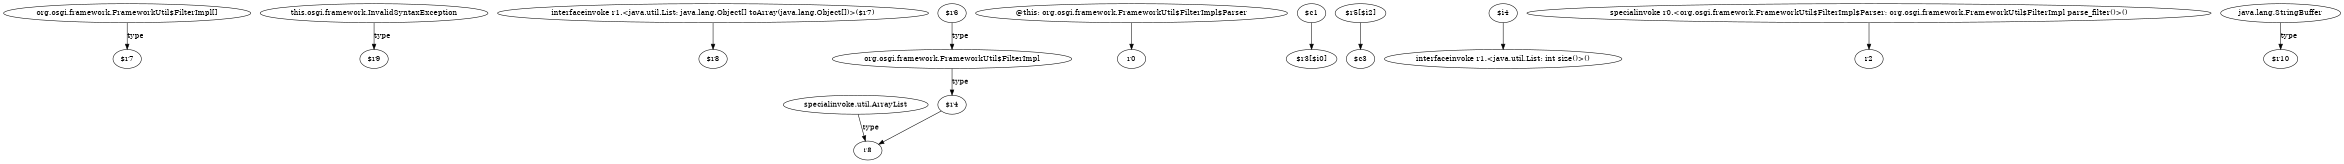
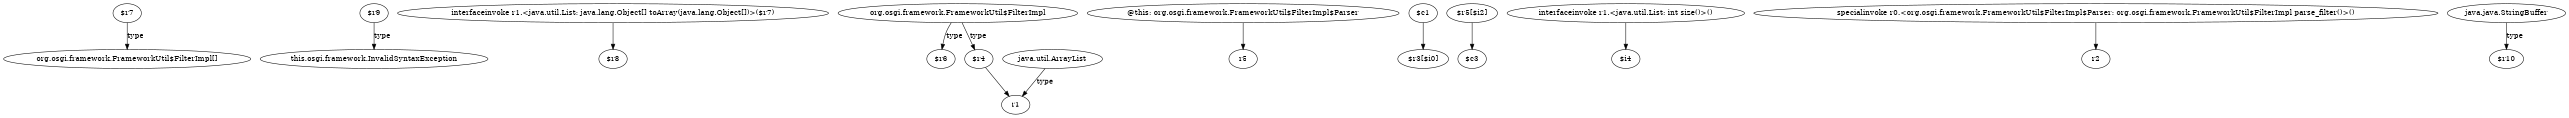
node "java.lang.StringBuffer": label "java.lang.StringBuffer" -> "java.java.StringBuffer"
edge "org.osgi.framework.FrameworkUtil$FilterImpl[]" -> "$r7": reversed
edge "this.osgi.framework.InvalidSyntaxException" -> "$r9": reversed
edge "$r6" -> "org.osgi.framework.FrameworkUtil$FilterImpl": reversed
edge "$i4" -> "interfaceinvoke r1.<java.util.List: int size()>()": reversed
node "r0": label "r0" -> "r5"
node "specialinvoke.util.ArrayList": label "specialinvoke.util.ArrayList" -> "java.util.ArrayList"
node "r8": label "r8" -> "r1"
